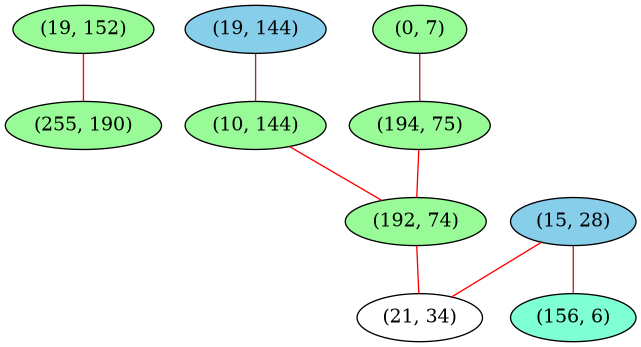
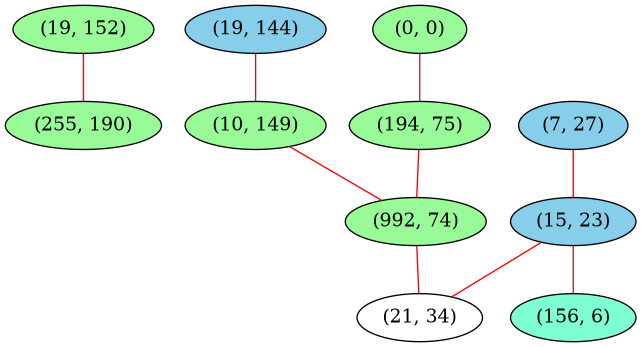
node "(0, 7)": label "(0, 7)" -> "(0, 0)"
node "(10, 144)": label "(10, 144)" -> "(10, 149)"
node "(7, 27)": added
node "(192, 74)": label "(192, 74)" -> "(992, 74)"
node "(15, 28)": label "(15, 28)" -> "(15, 23)"
